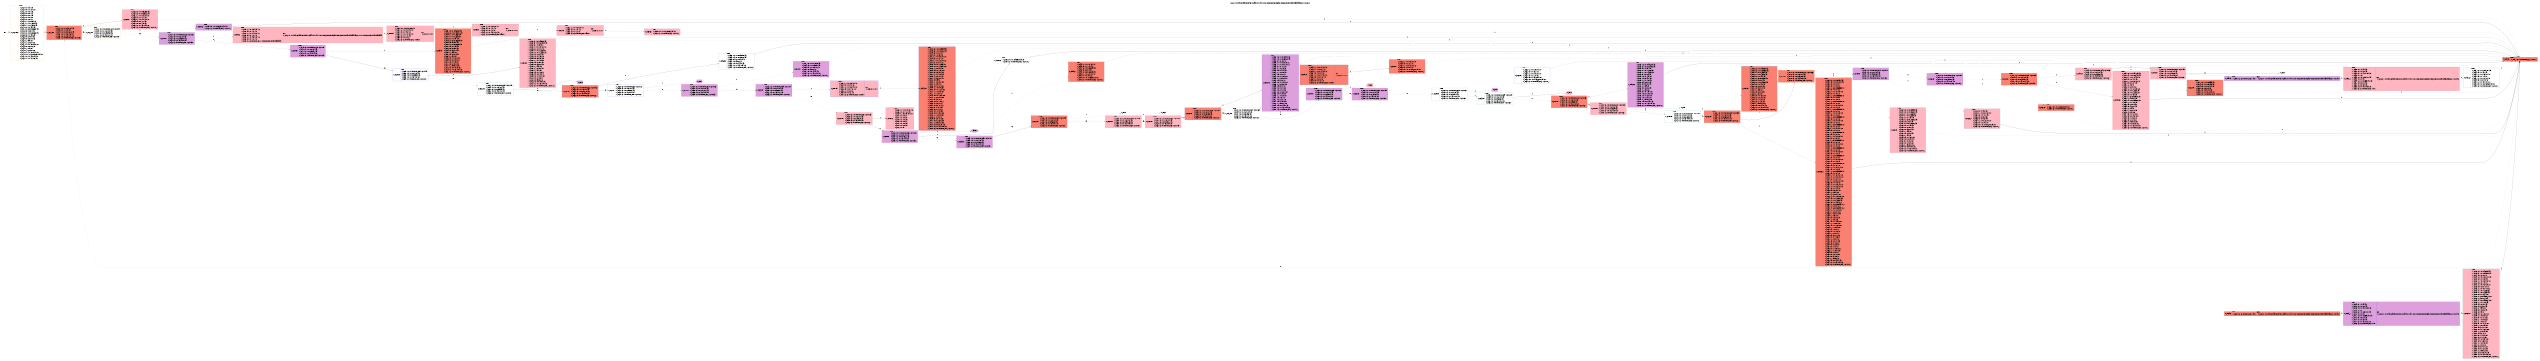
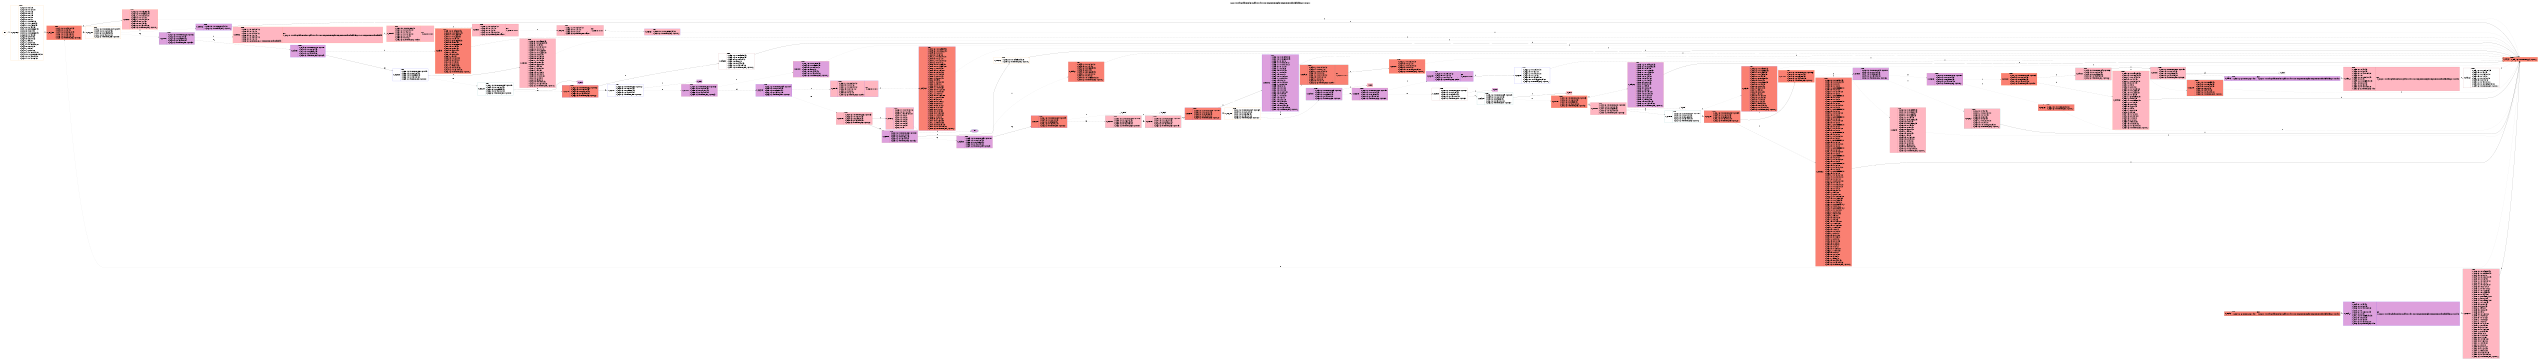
node "0x401a43 [19]": added
node "Desktop": label "Desktop" -> "Exit"
